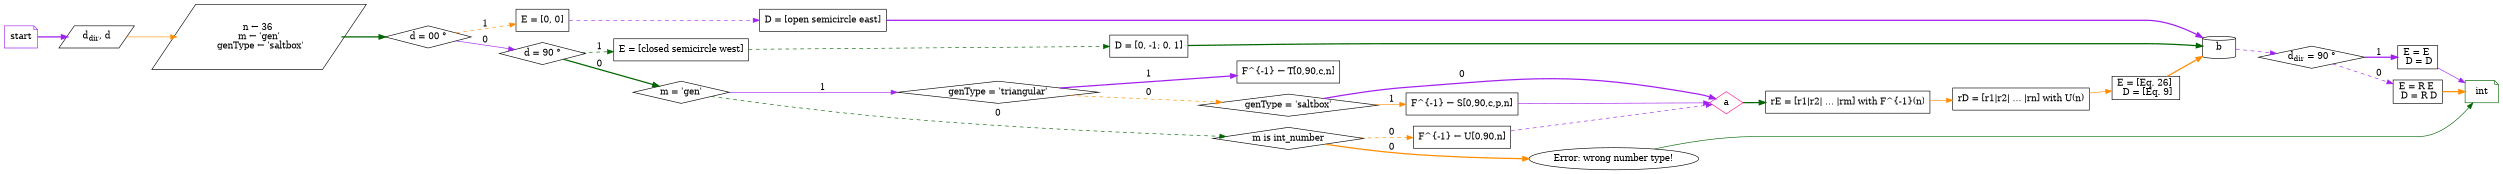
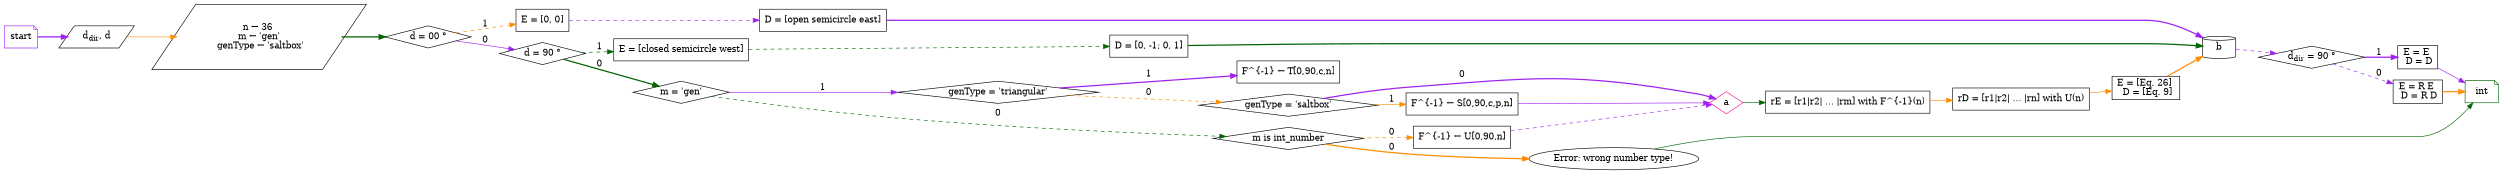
edge "a" -> "rE = [r1|r2| … |rm] with F^{-1}(n)": style bold -> solid
